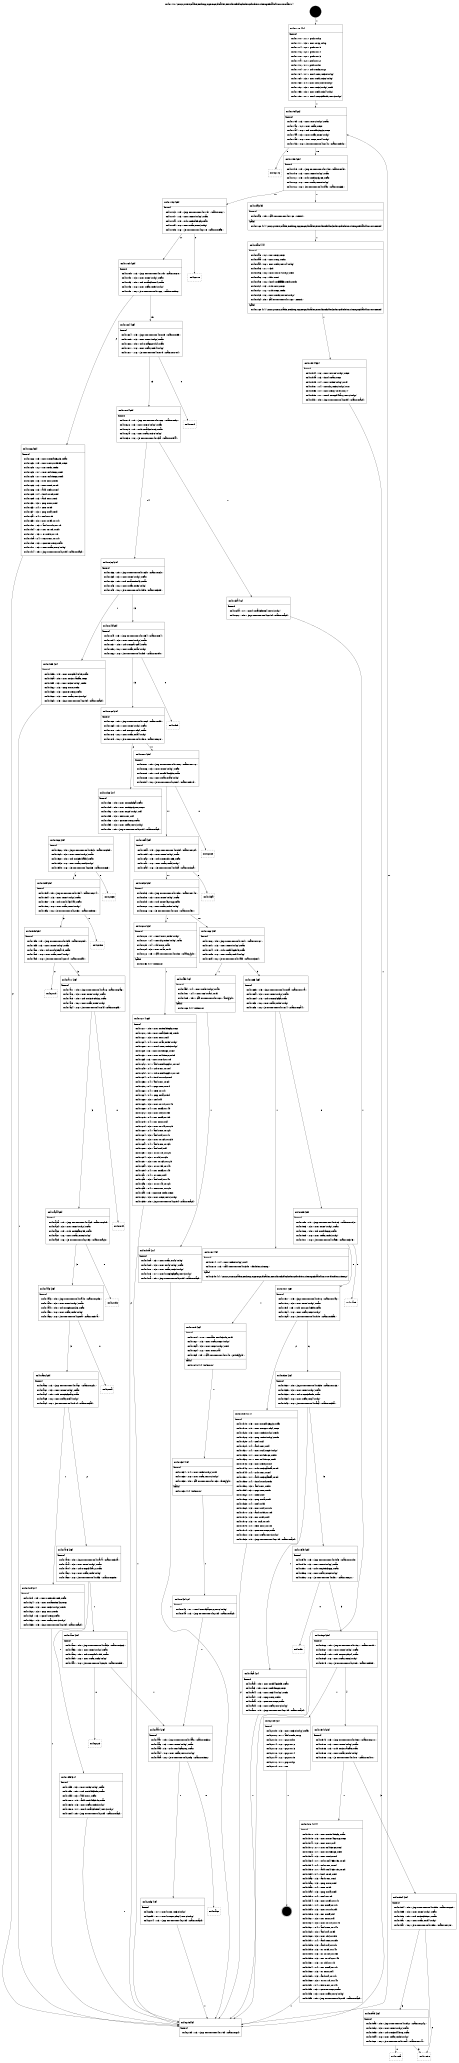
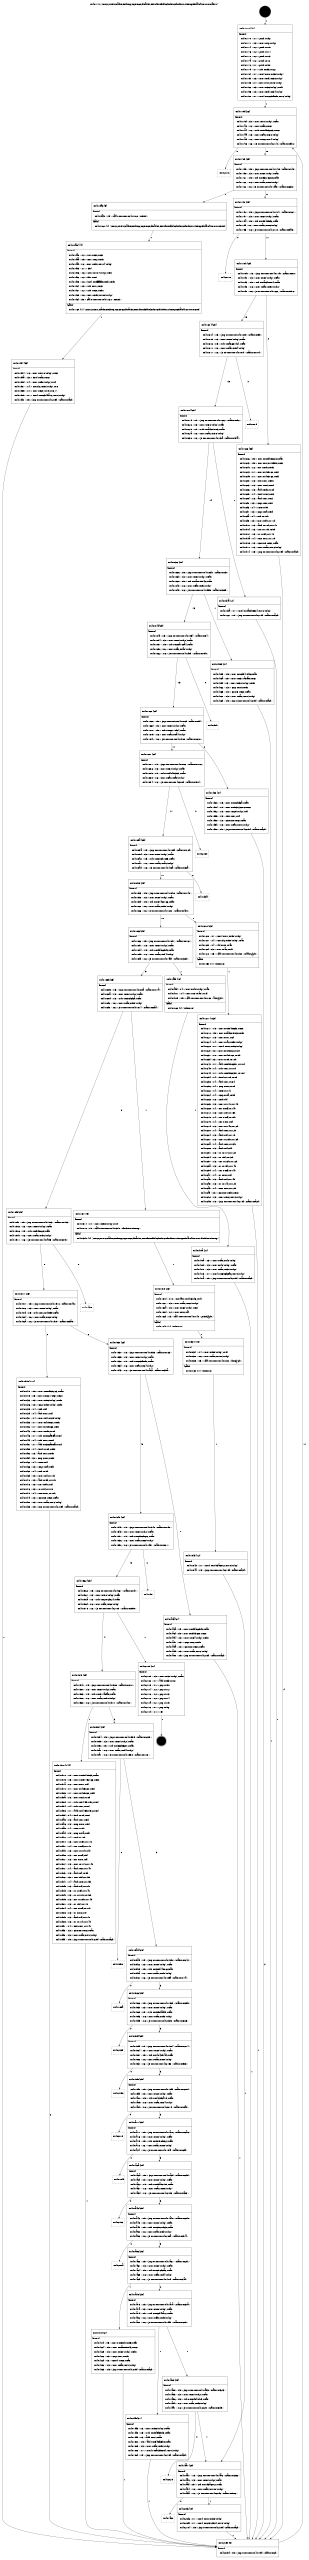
edge "0x4019ad [25]" -> "0x401e98": now "0x4019ad [25]" -> "0x4019c6 [25]"
